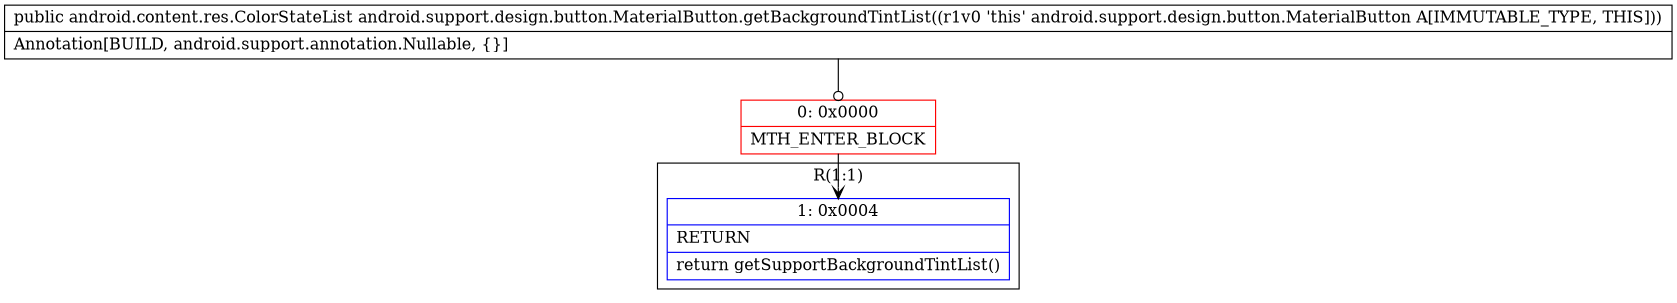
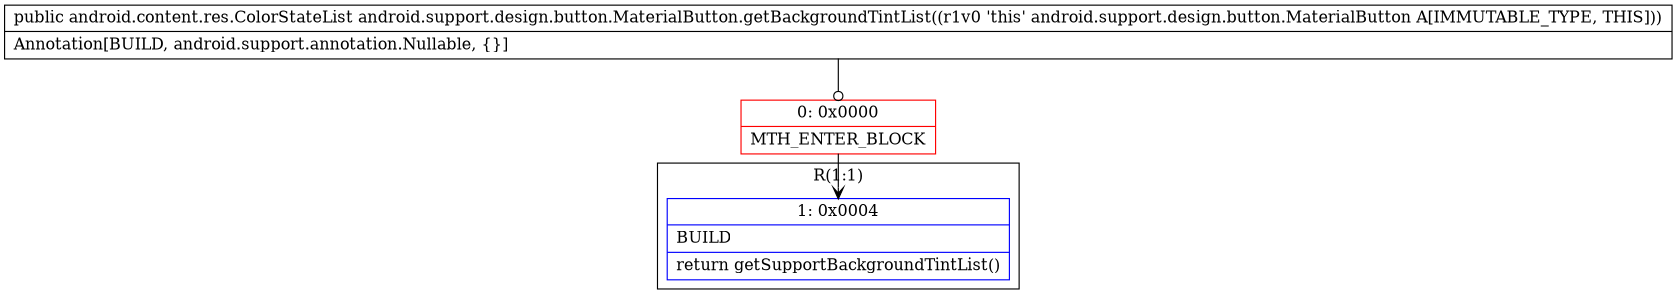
node "1: 0x0004": text "RETURN" -> "BUILD"
